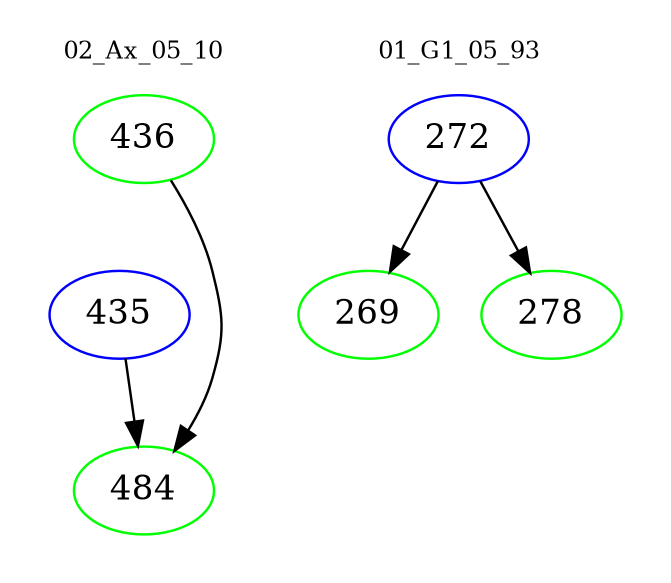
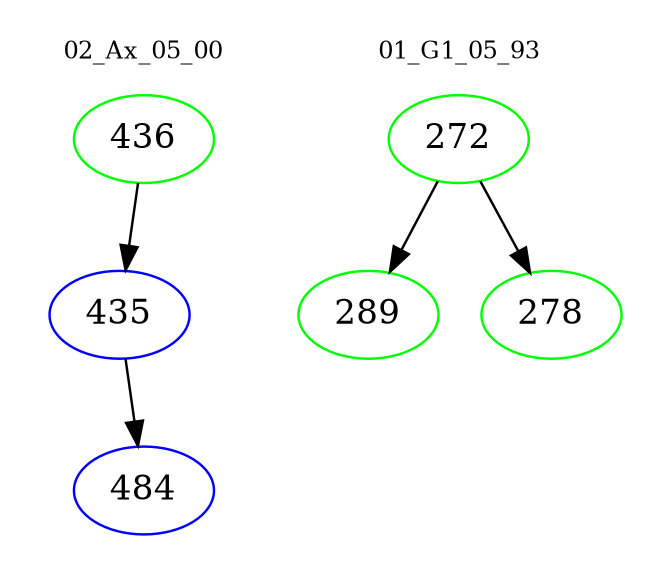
cluster "02_Ax_05_10": label "02_Ax_05_10" -> "02_Ax_05_00"
node "272": color blue -> green
edge "436" -> "484": now "436" -> "435"
node "269": label "269" -> "289"
node "484": color green -> blue
